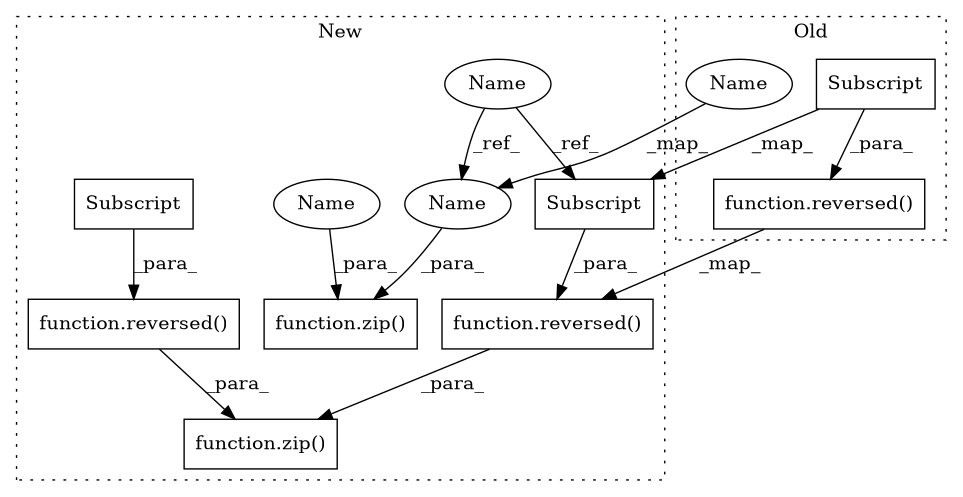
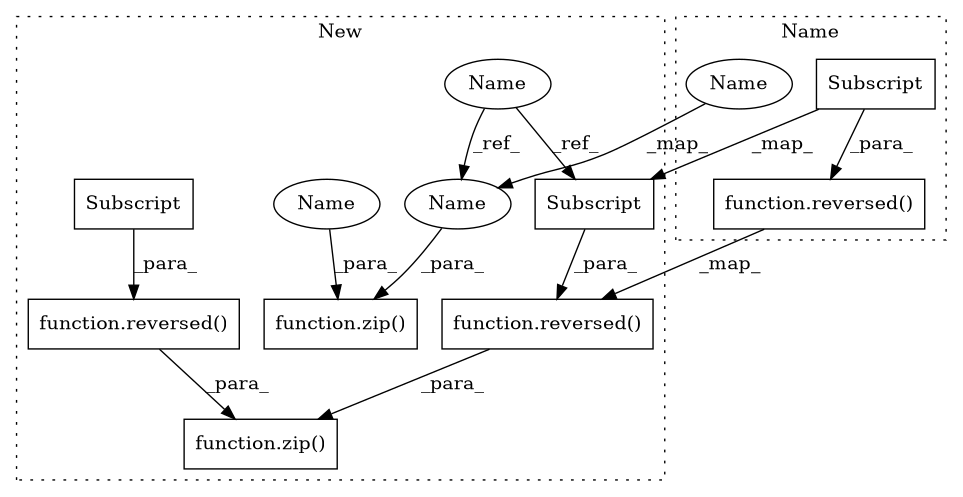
cluster "Old": label "Old" -> "Name"
